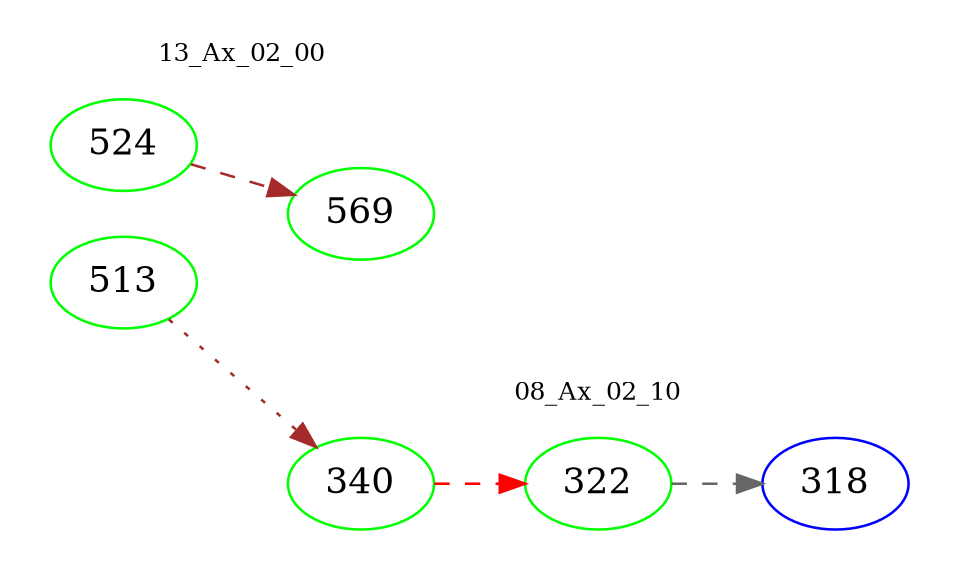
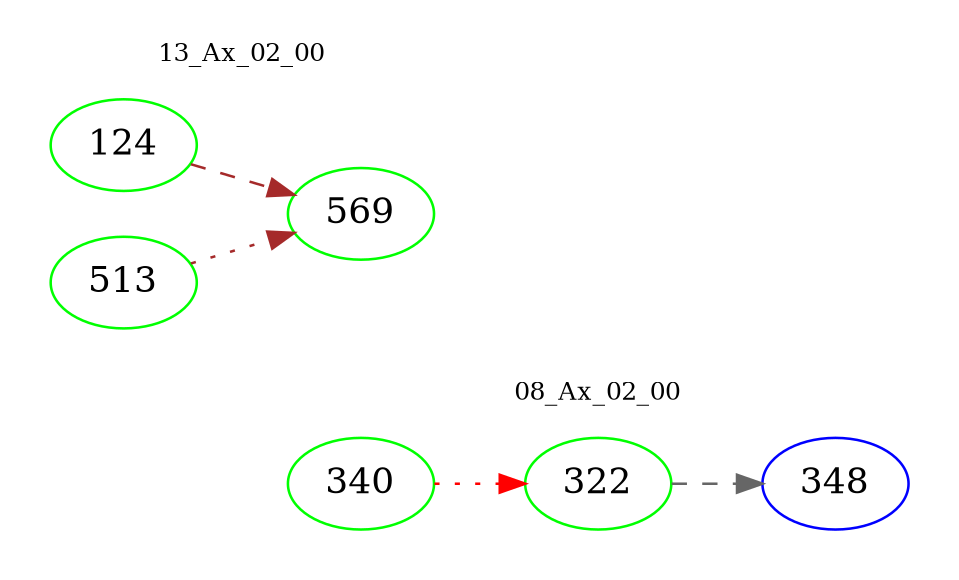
node "524": label "524" -> "124"
edge "513" -> "340": now "513" -> "569"
cluster "08_Ax_02_10": label "08_Ax_02_10" -> "08_Ax_02_00"
edge "340" -> "322": style dashed -> dotted
node "318": label "318" -> "348"
